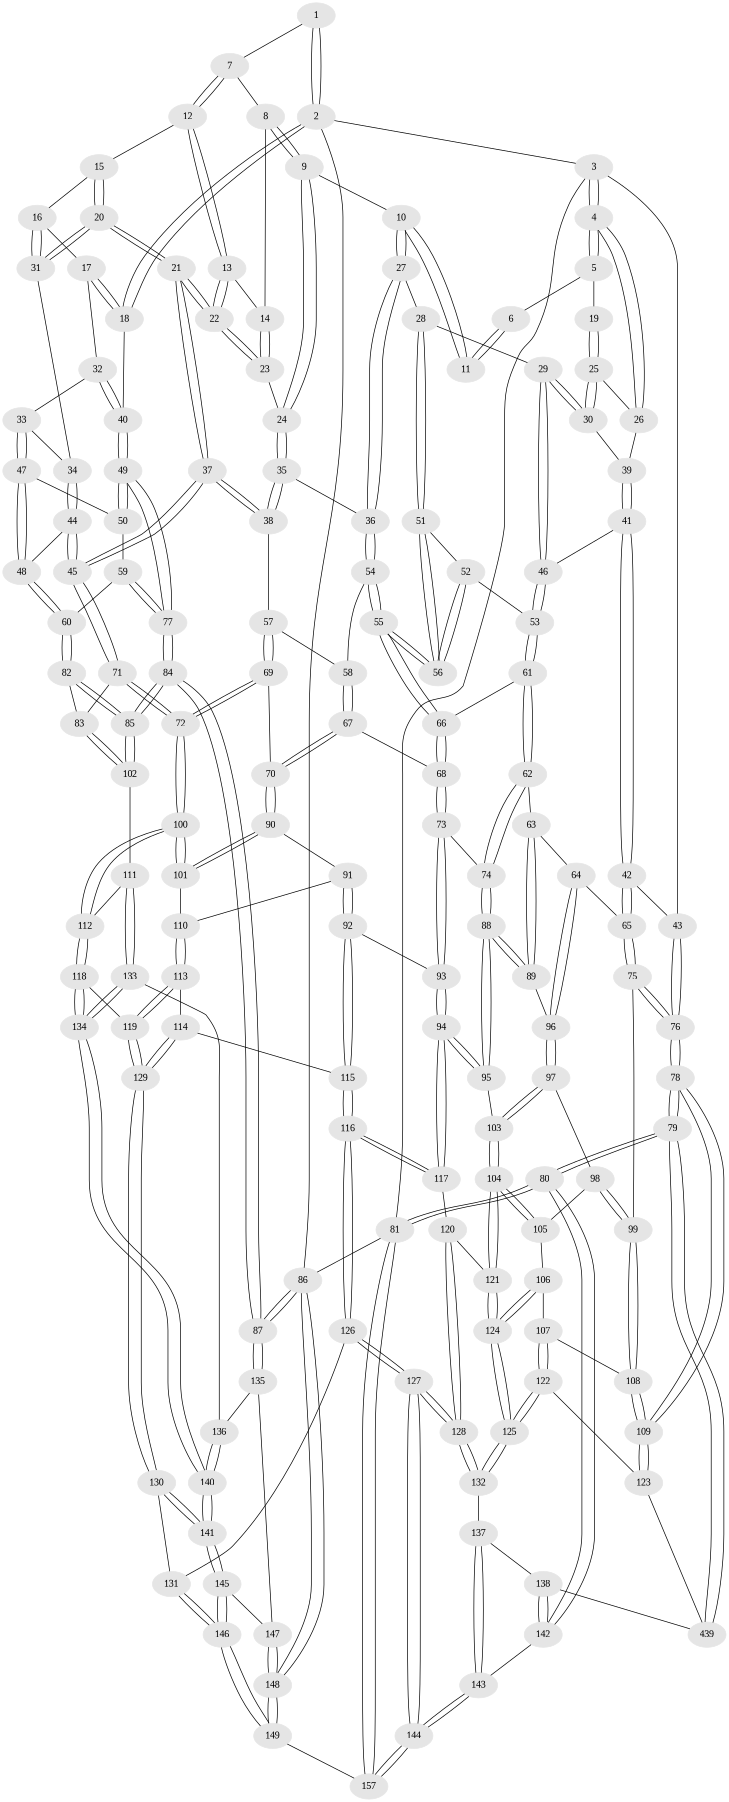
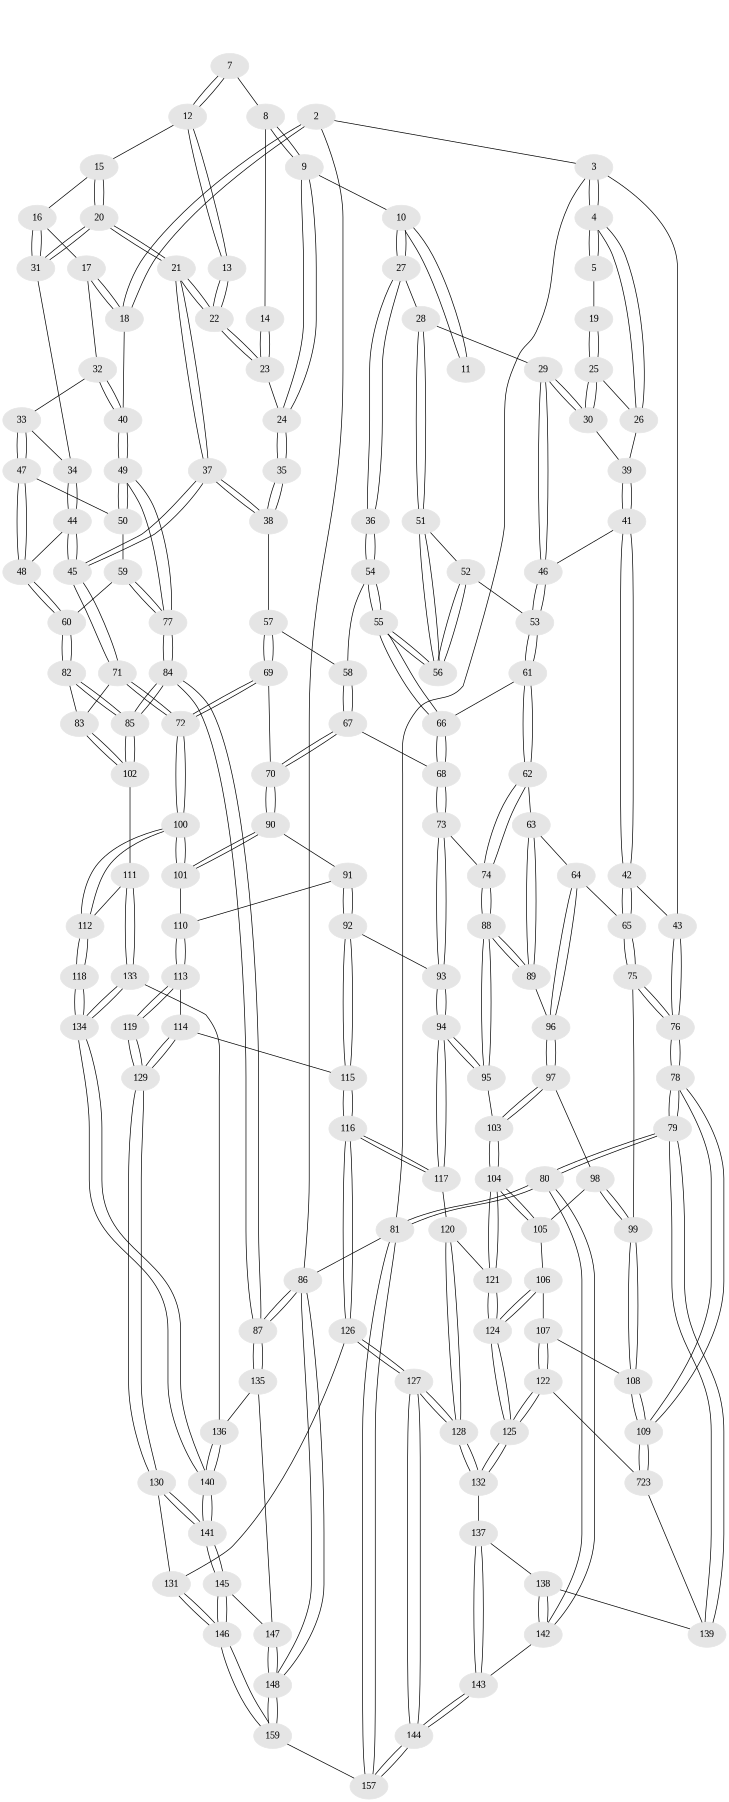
node "1": removed
edge "13" -- "14": removed
node "6": removed
edge "35" -- "36": removed
edge "118" -- "119": removed
node "123": label "123" -> "723"
node "439": label "439" -> "139"
node "149": label "149" -> "159"
